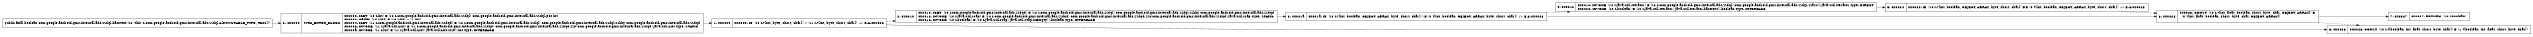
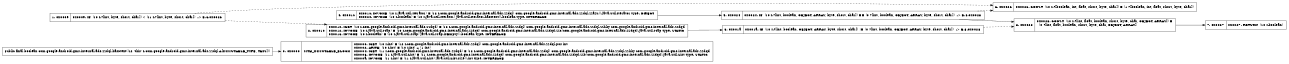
edge "3: 0x001a" -> "4: 0x001c": removed
edge "5: 0x0024" -> "8: 0x0028": style dashed -> solid
edge "3: 0x001a" -> "8: 0x0028": style solid -> dashed
node "0: 0x0000": text "MTH_ENTER_BLOCK" -> "MTH_IMMUTABLE_BLOCK"
edge "0: 0x0000" -> "1: 0x000e": removed
edge "8: 0x0028" -> "6: 0x0026": now "5: 0x0024" -> "6: 0x0026"
edge "1: 0x000e" -> "6: 0x0026": style solid -> dashed
